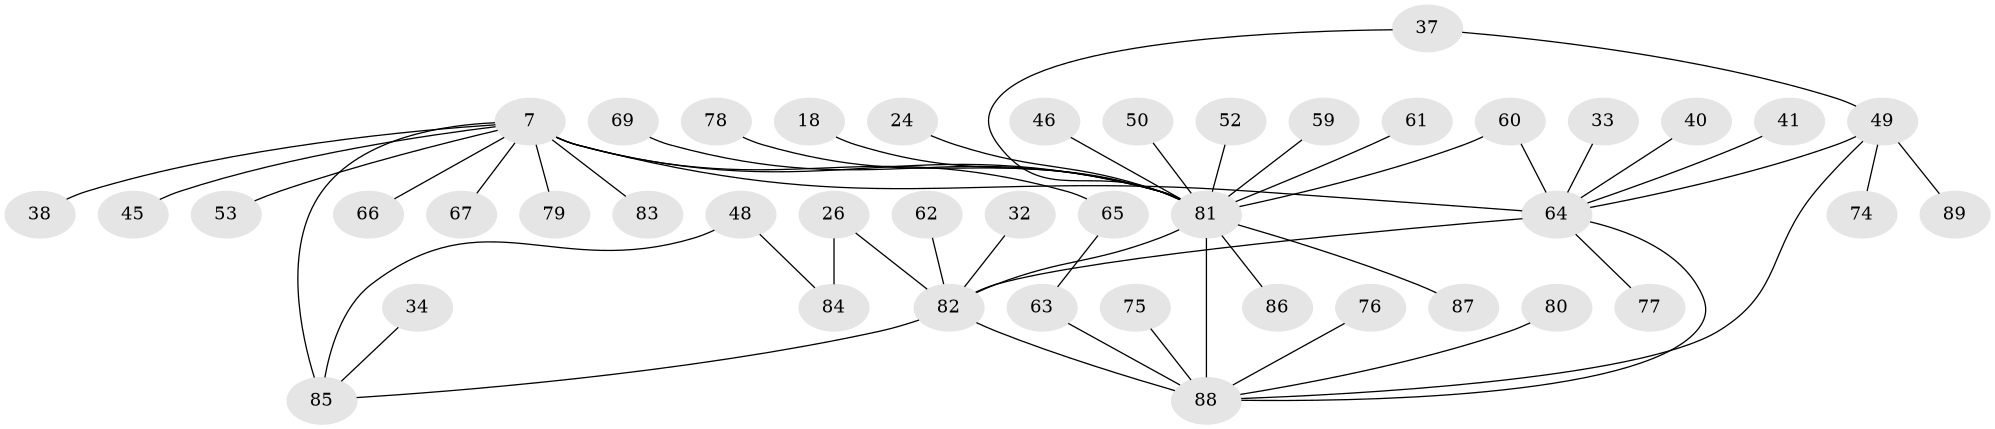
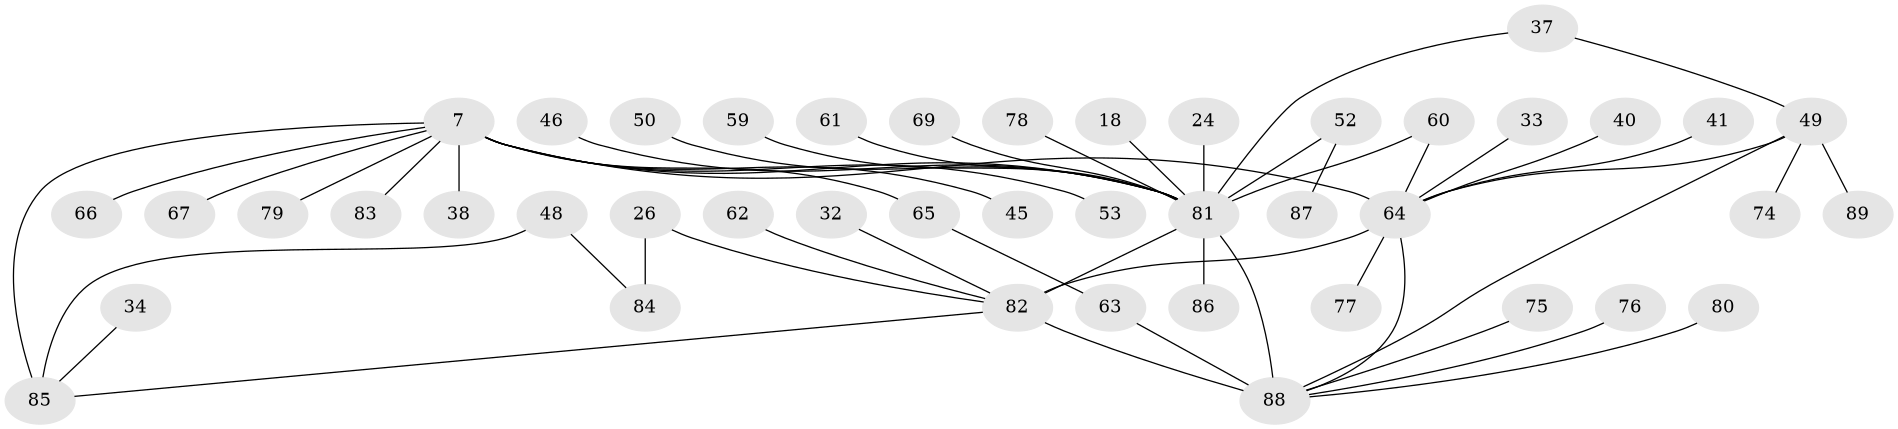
edge "81" -- "87": now "52" -- "87"
